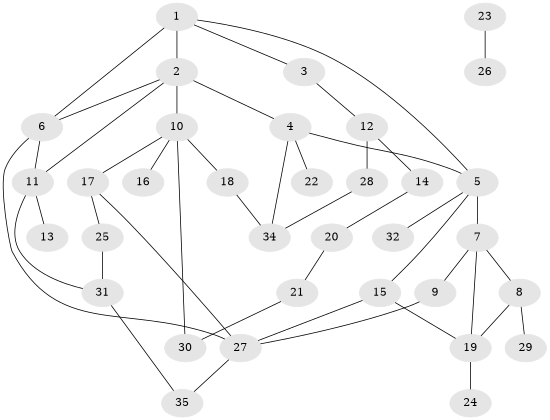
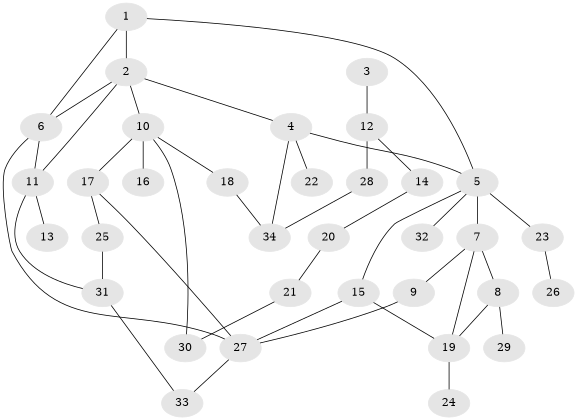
edge "1" -- "3": removed
edge "5" -- "23": added
node "35": label "35" -> "33"
